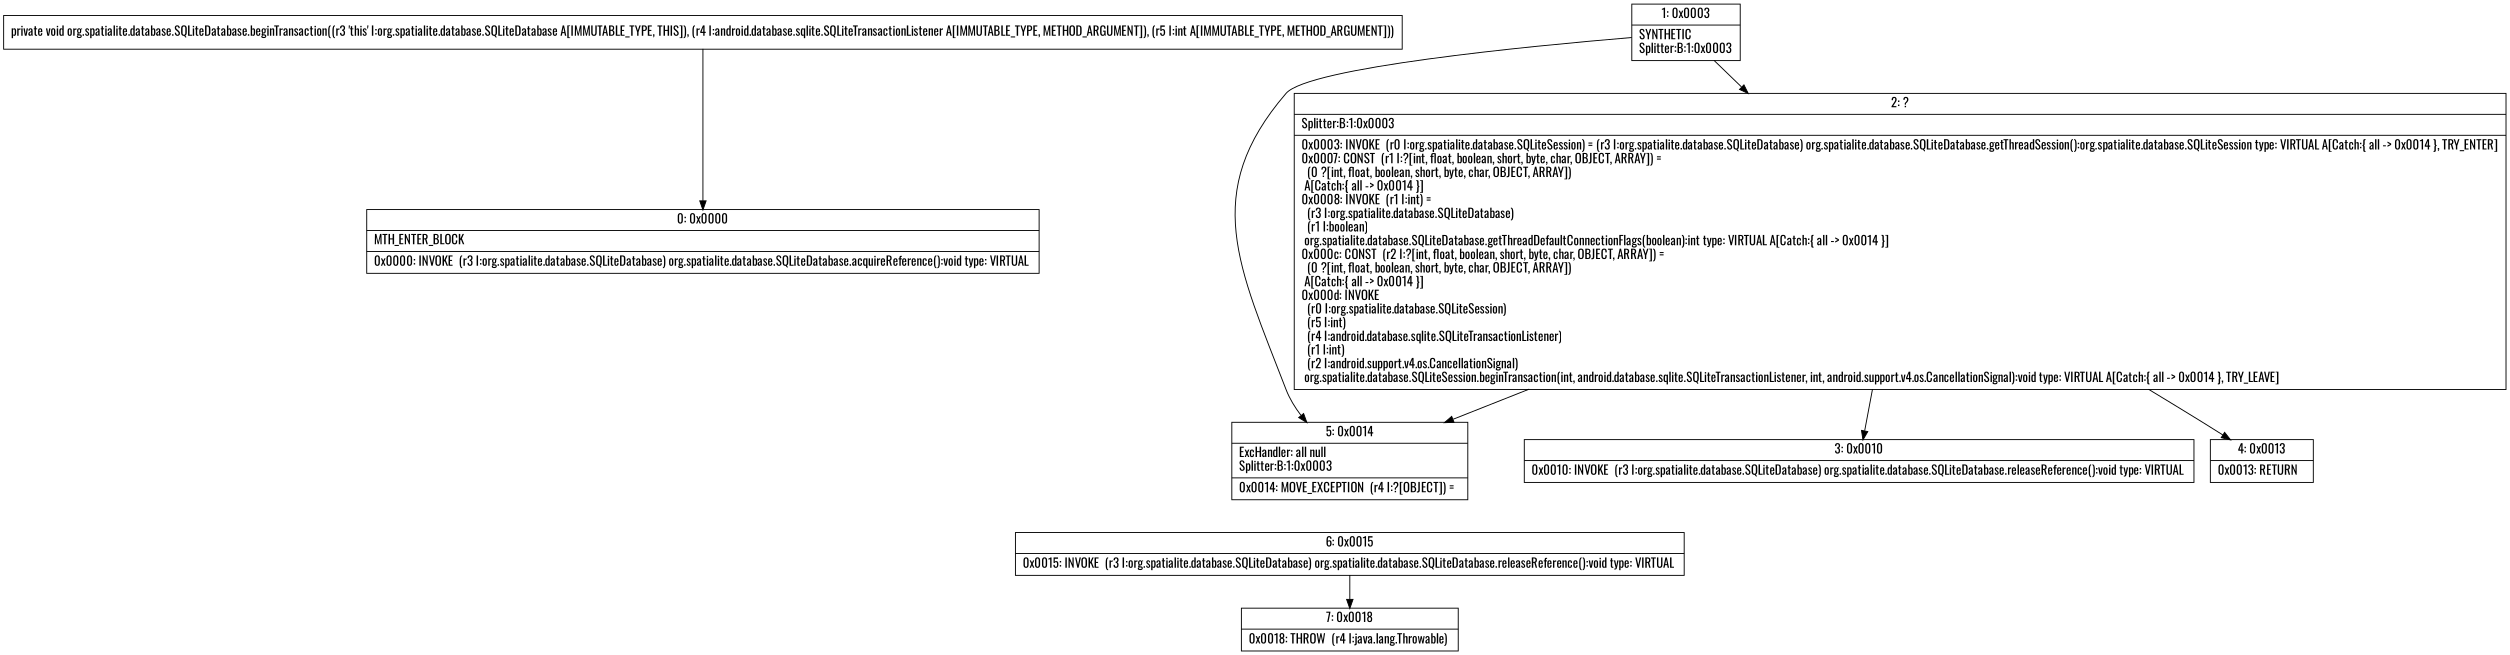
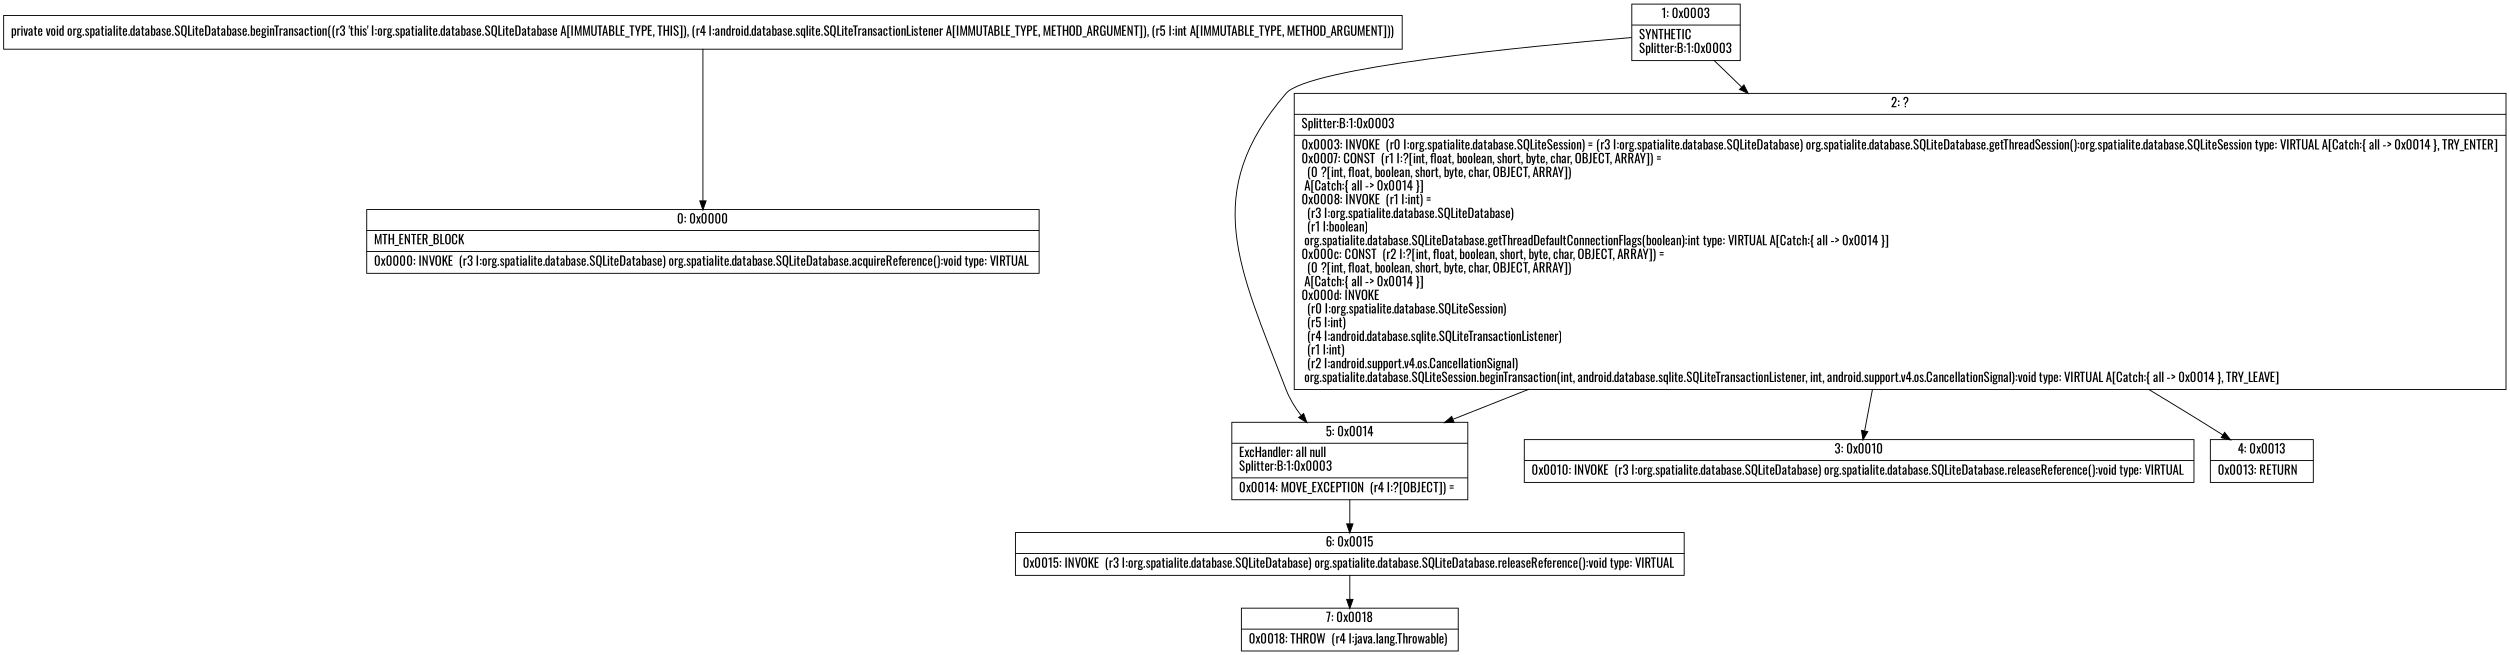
edge "5: 0x0014" -> "6: 0x0015": added
